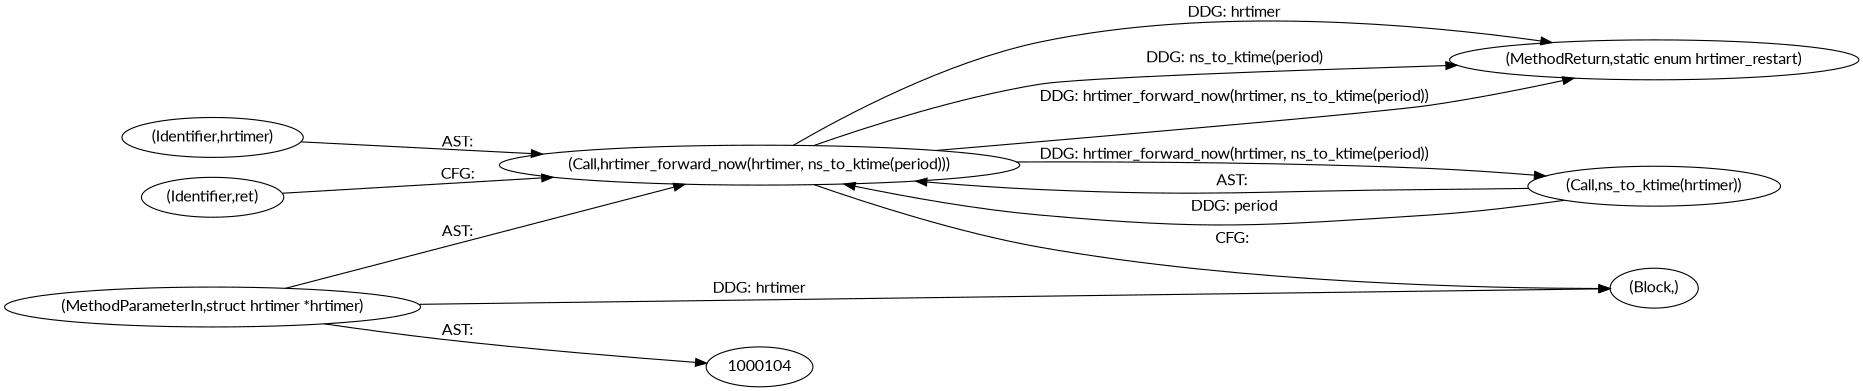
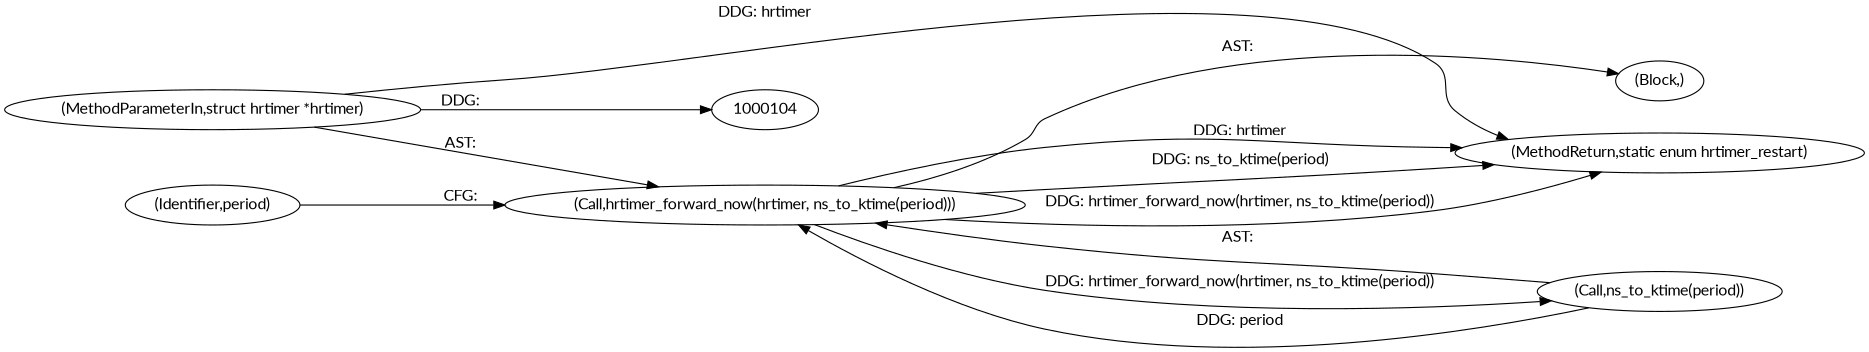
node "(Identifier,hrtimer)": removed
node "(Call,ns_to_ktime(hrtimer))": label "(Call,ns_to_ktime(hrtimer))" -> "(Call,ns_to_ktime(period))"
node "(Identifier,ret)": label "(Identifier,ret)" -> "(Identifier,period)"
edge "(Call,hrtimer_forward_now(hrtimer, ns_to_ktime(period)))" -> "(Block,)": label "CFG: " -> "AST: "
edge "(MethodParameterIn,struct hrtimer *hrtimer)" -> "(Block,)": now "(MethodParameterIn,struct hrtimer *hrtimer)" -> "(MethodReturn,static enum hrtimer_restart)"
edge "(MethodParameterIn,struct hrtimer *hrtimer)" -> "1000104": label "AST: " -> "DDG: "
